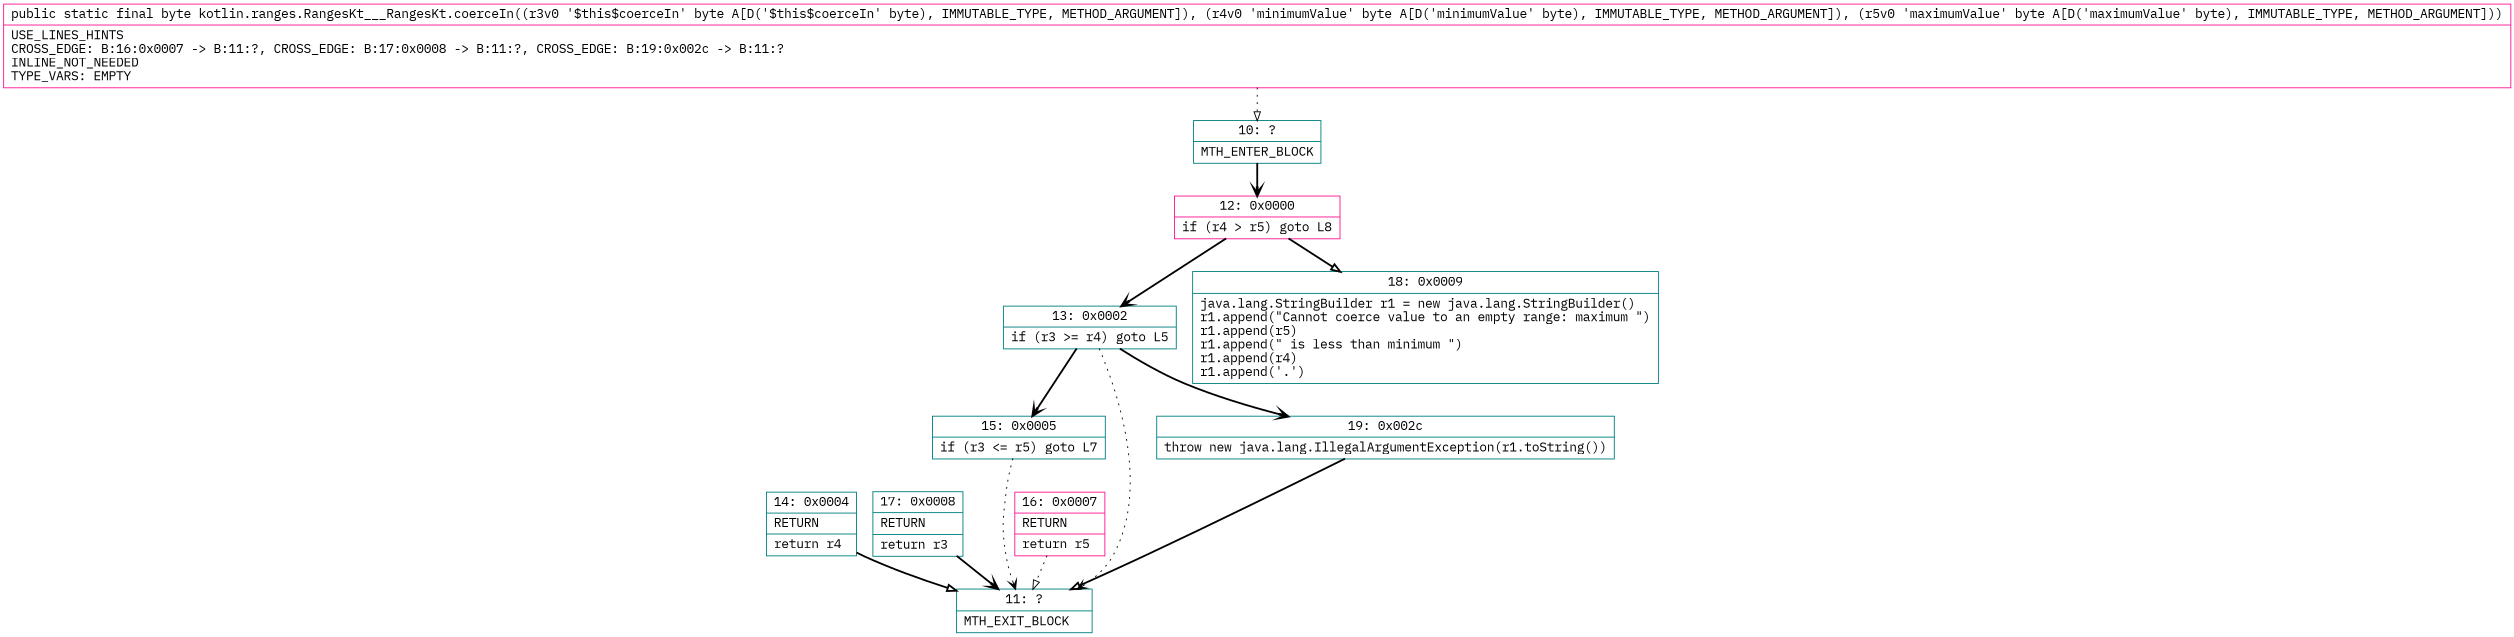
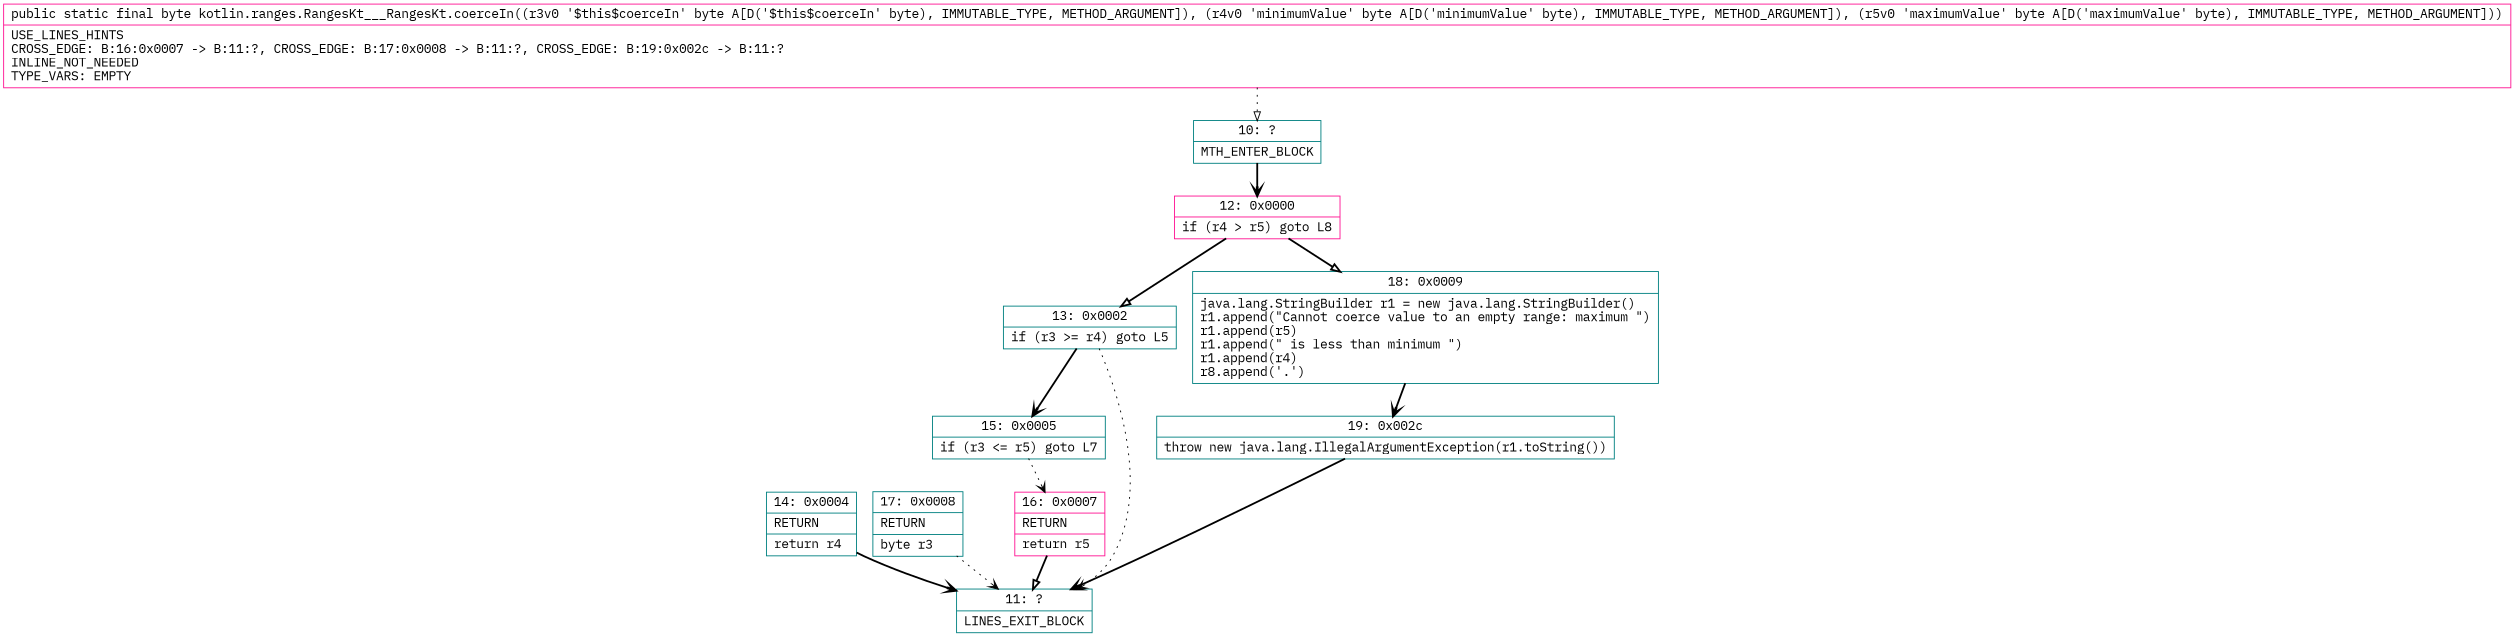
edge "12: 0x0000" -> "13: 0x0002": arrowhead vee -> onormal
node "18: 0x0009": text "r1.append('.')" -> "r8.append('.')"
edge "13: 0x0002" -> "19: 0x002c": now "18: 0x0009" -> "19: 0x002c"
edge "15: 0x0005" -> "11: ?": now "15: 0x0005" -> "16: 0x0007"
edge "19: 0x002c" -> "11: ?": arrowhead onormal -> vee
node "17: 0x0008": text "return r3" -> "byte r3"
edge "16: 0x0007" -> "11: ?": style dotted -> bold
edge "17: 0x0008" -> "11: ?": style bold -> dotted
edge "14: 0x0004" -> "11: ?": arrowhead onormal -> vee
node "11: ?": text "MTH_EXIT_BLOCK" -> "LINES_EXIT_BLOCK"
